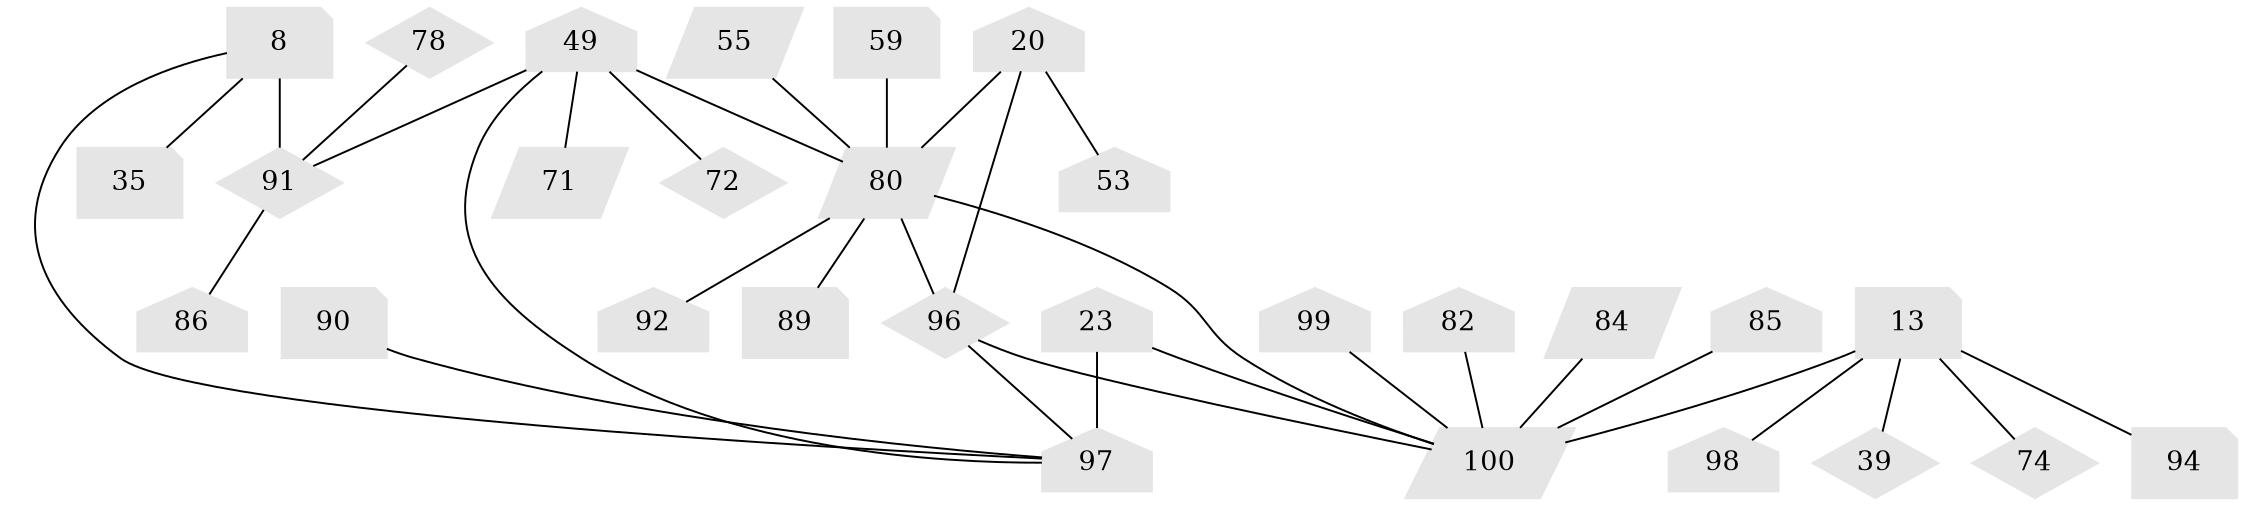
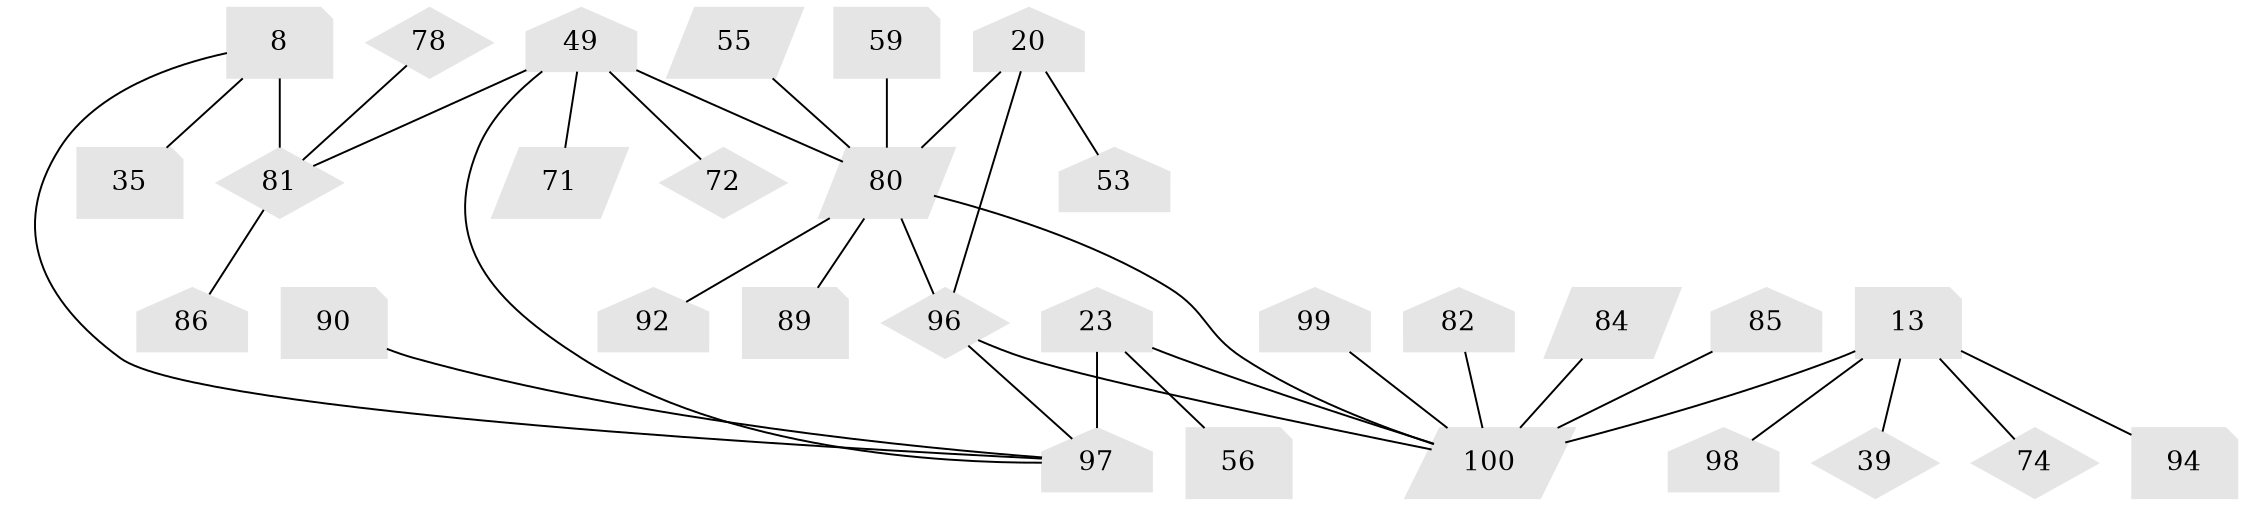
node "91": label "91" -> "81"
node "56": added
